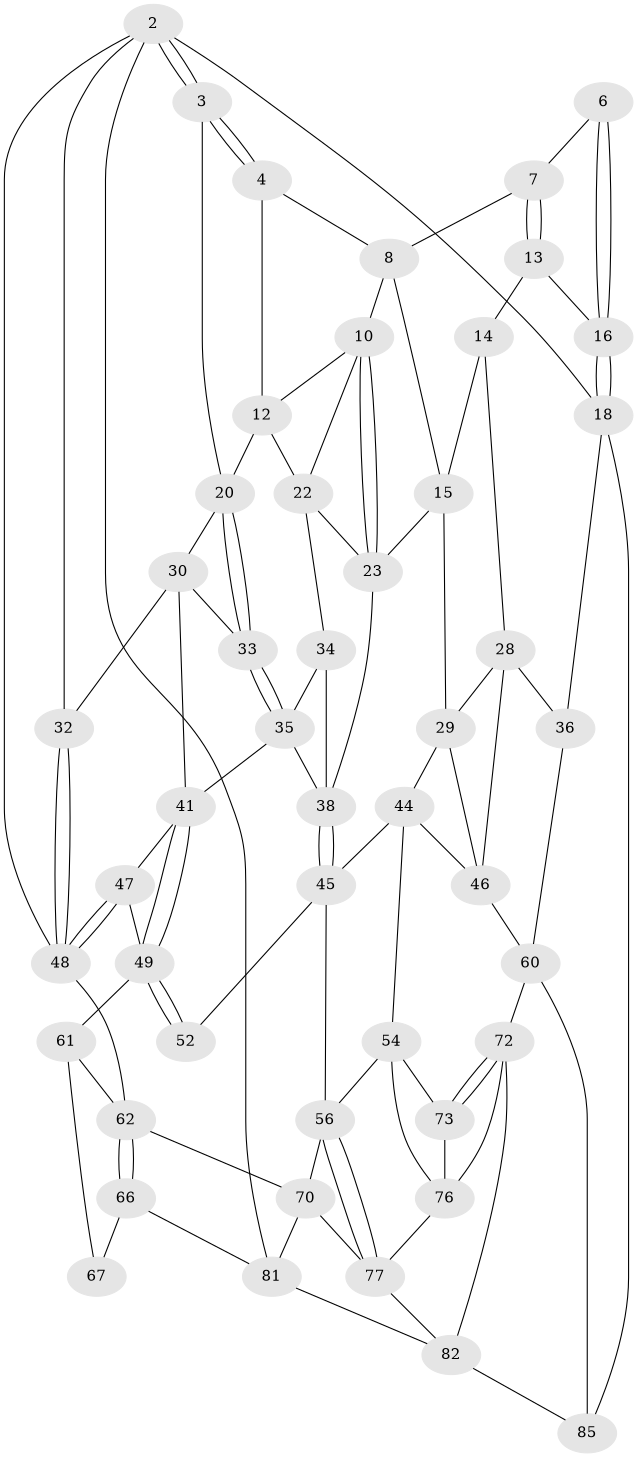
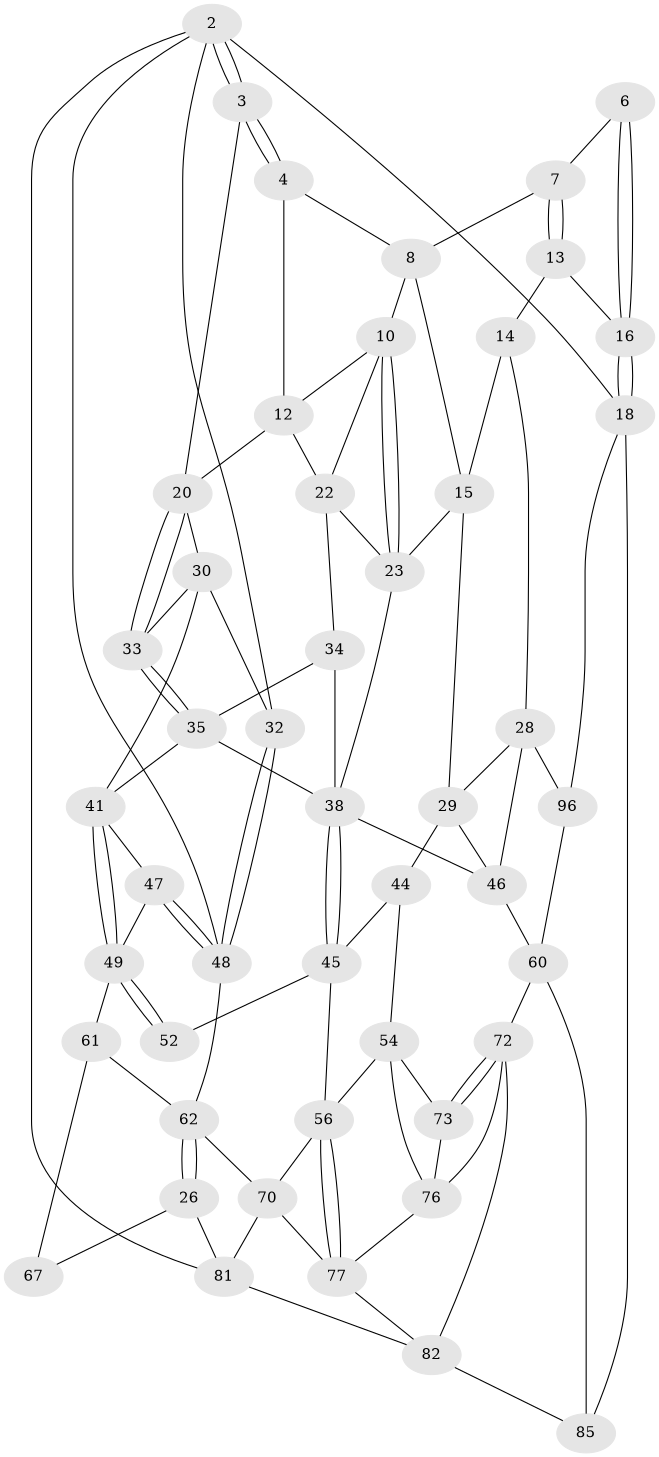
node "36": label "36" -> "96"
edge "44" -- "46": now "38" -- "46"
node "66": label "66" -> "26"
